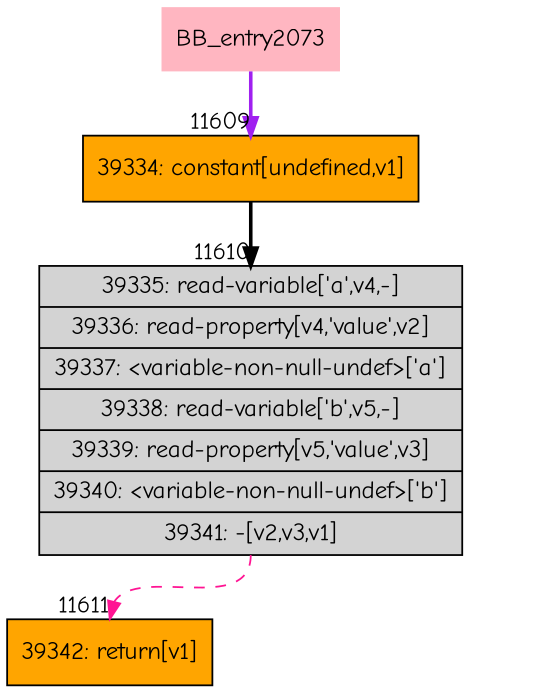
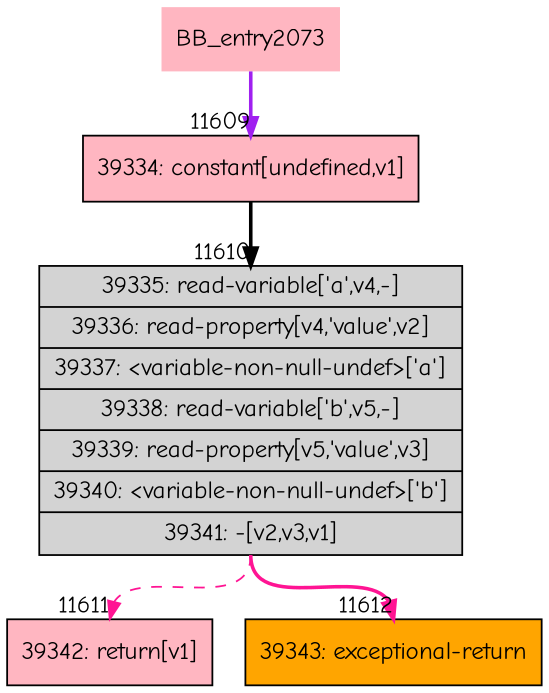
node "39334: constant[undefined,v1]": fillcolor orange -> lightpink
node "39342: return[v1]": fillcolor orange -> lightpink
node "39343: exceptional-return": added
